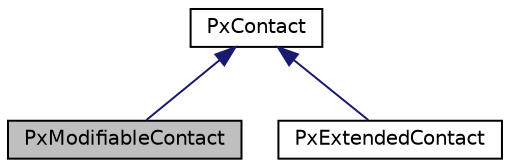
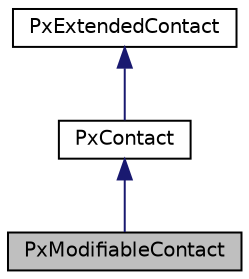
edge "PxExtendedContact" -> "PxContact": reversed
